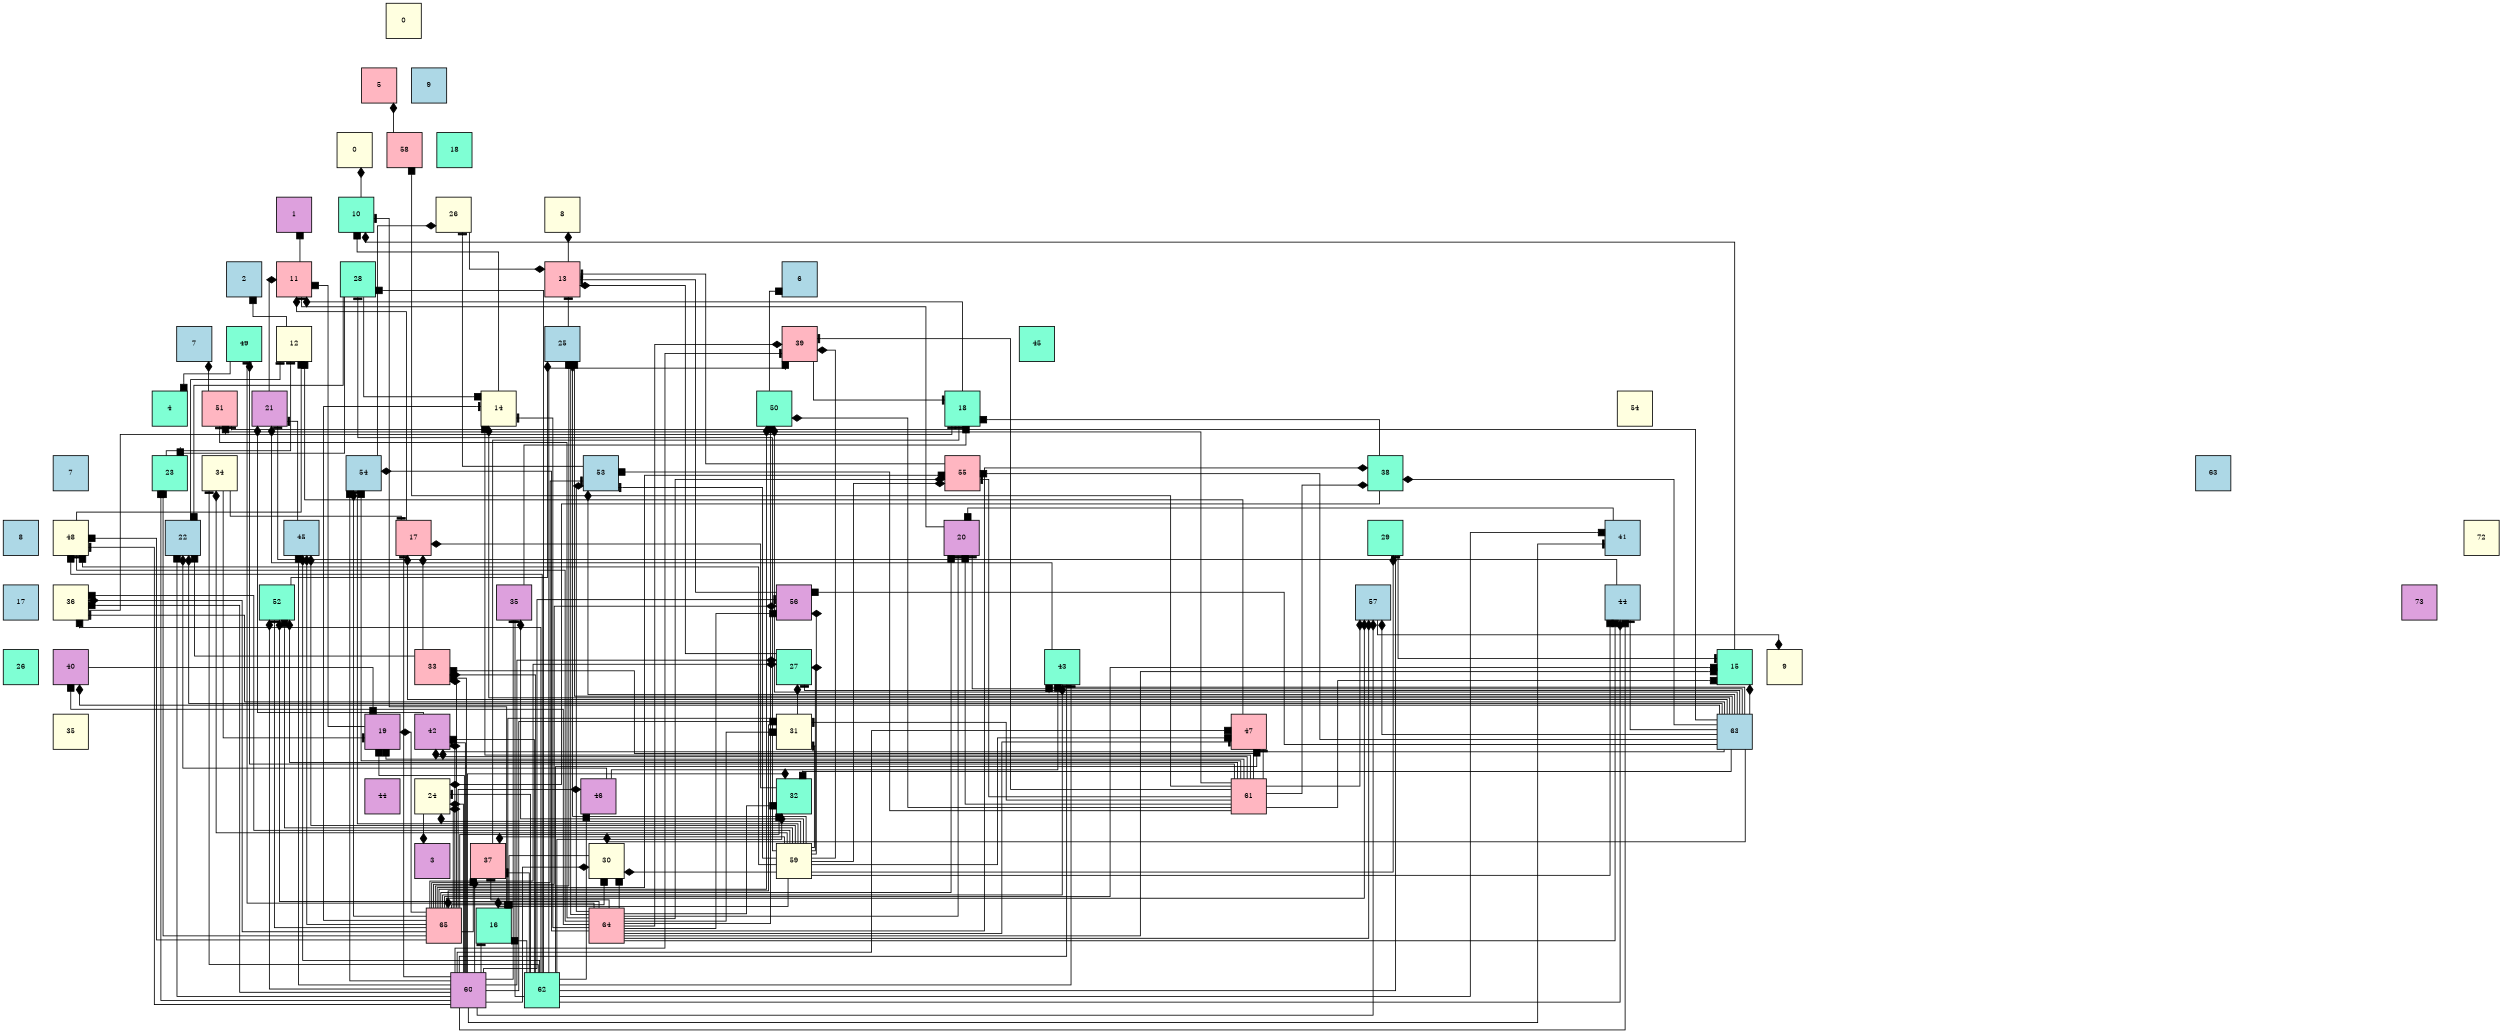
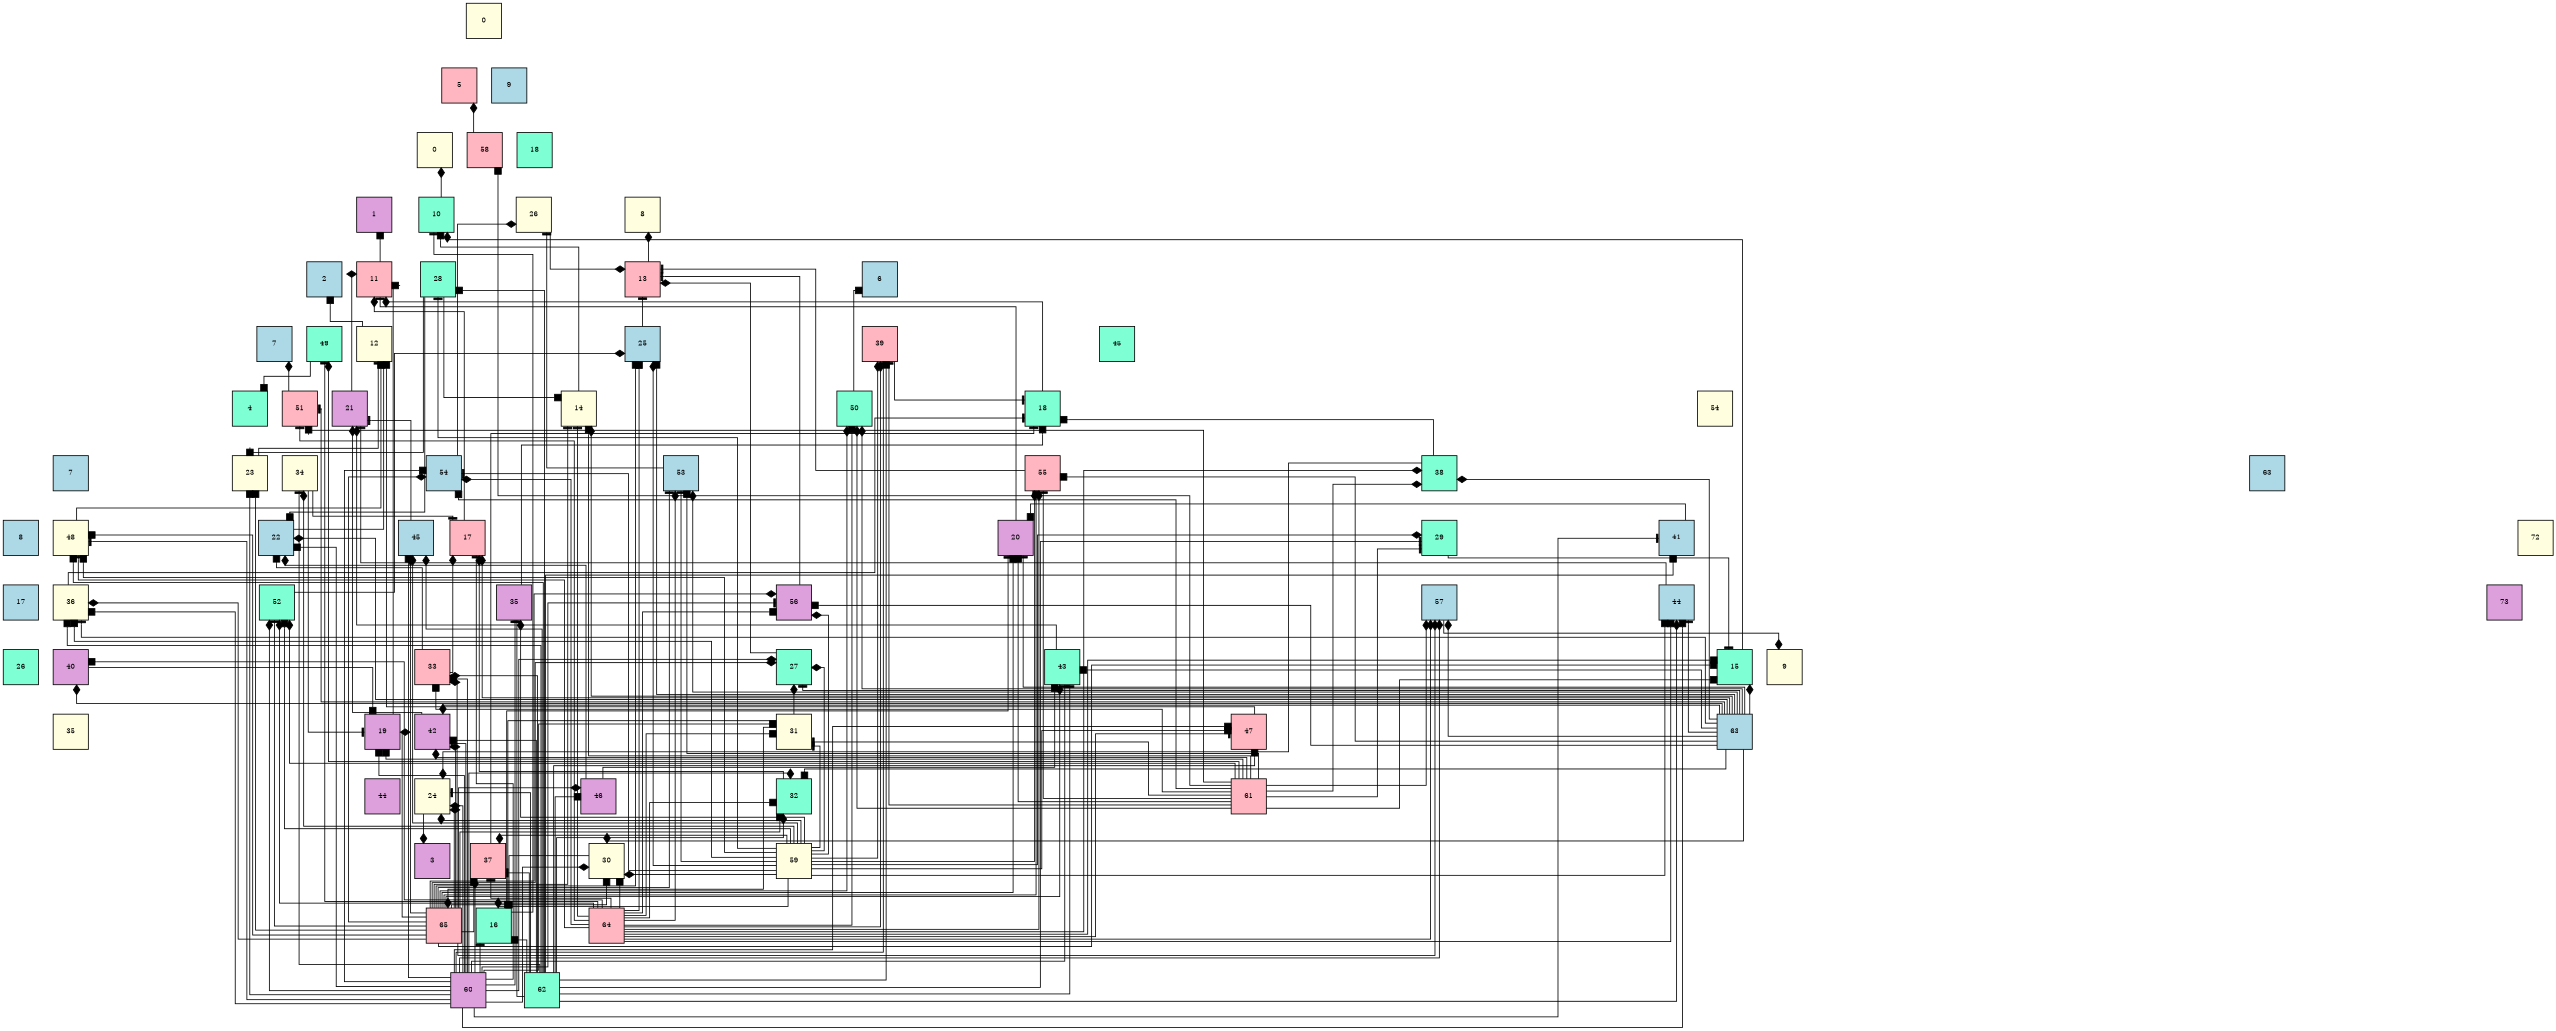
node "23": fillcolor aquamarine -> lightyellow
edge "61" -> "47": now "61" -> "29"
edge "64" -> "20": now "16" -> "20"
